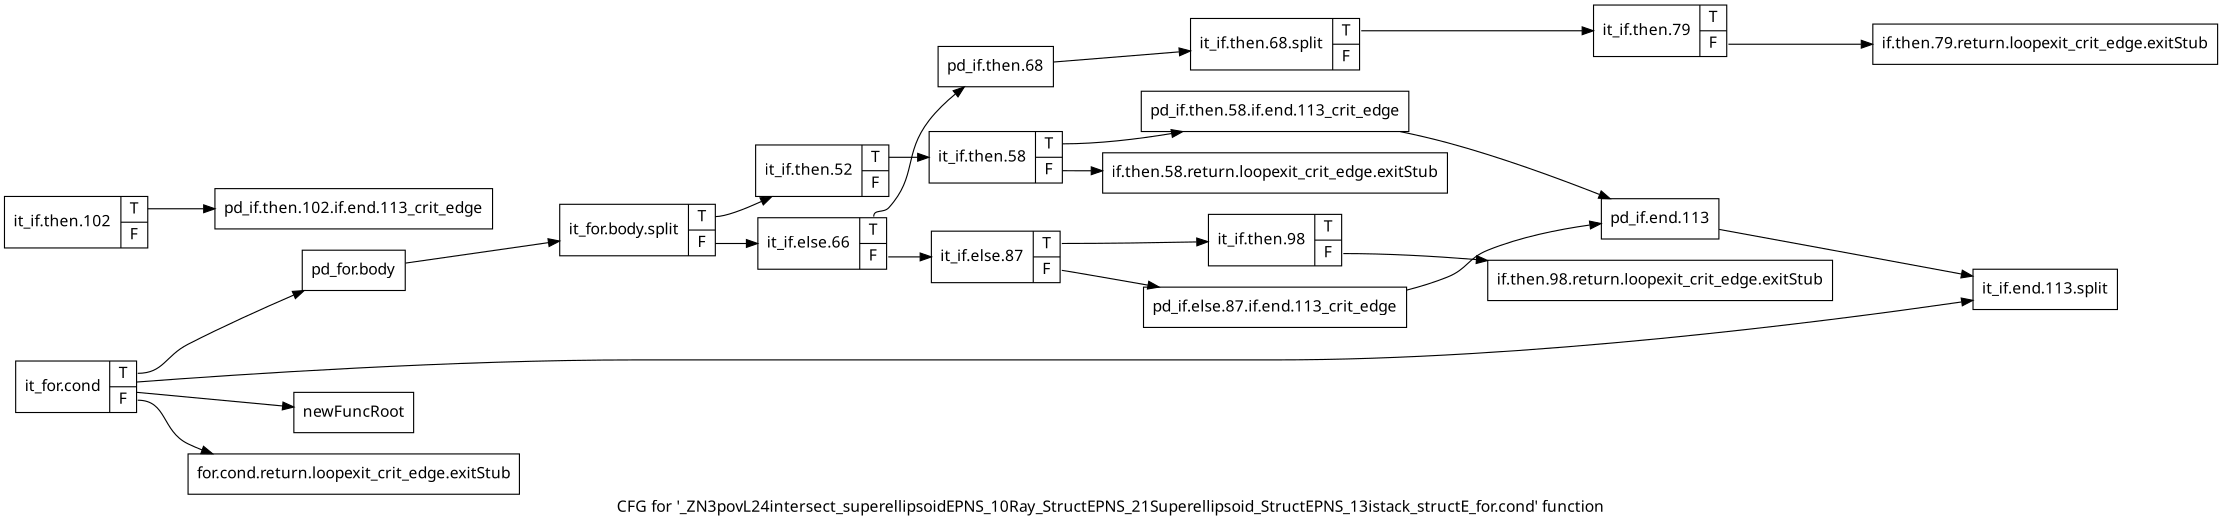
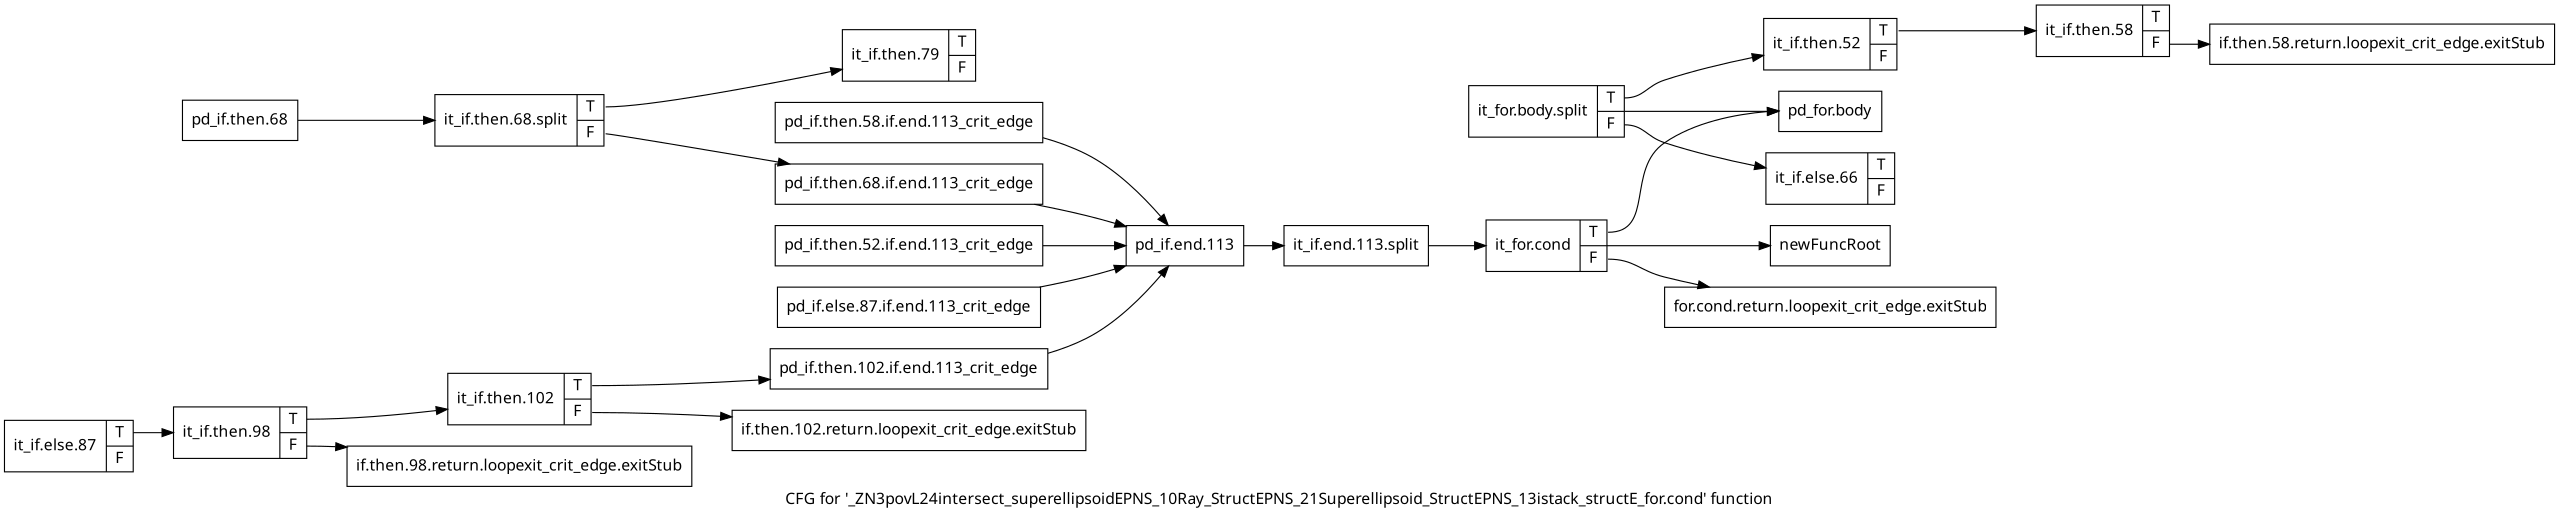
node "if.then.79.return.loopexit_crit_edge.exitStub": removed
edge "it_if.then.58" -> "pd_if.then.58.if.end.113_crit_edge": removed
edge "it_if.else.66" -> "pd_if.then.68": removed
node "pd_if.then.68.if.end.113_crit_edge": added
node "pd_if.then.52.if.end.113_crit_edge": added
edge "pd_for.body" -> "it_for.body.split": reversed
edge "it_if.else.66" -> "it_if.else.87": removed
edge "it_if.else.87" -> "pd_if.else.87.if.end.113_crit_edge": removed
edge "pd_if.then.102.if.end.113_crit_edge" -> "pd_if.end.113": added
edge "it_for.cond" -> "it_if.end.113.split": reversed
edge "it_if.then.98" -> "it_if.then.102": added
node "if.then.102.return.loopexit_crit_edge.exitStub": added
